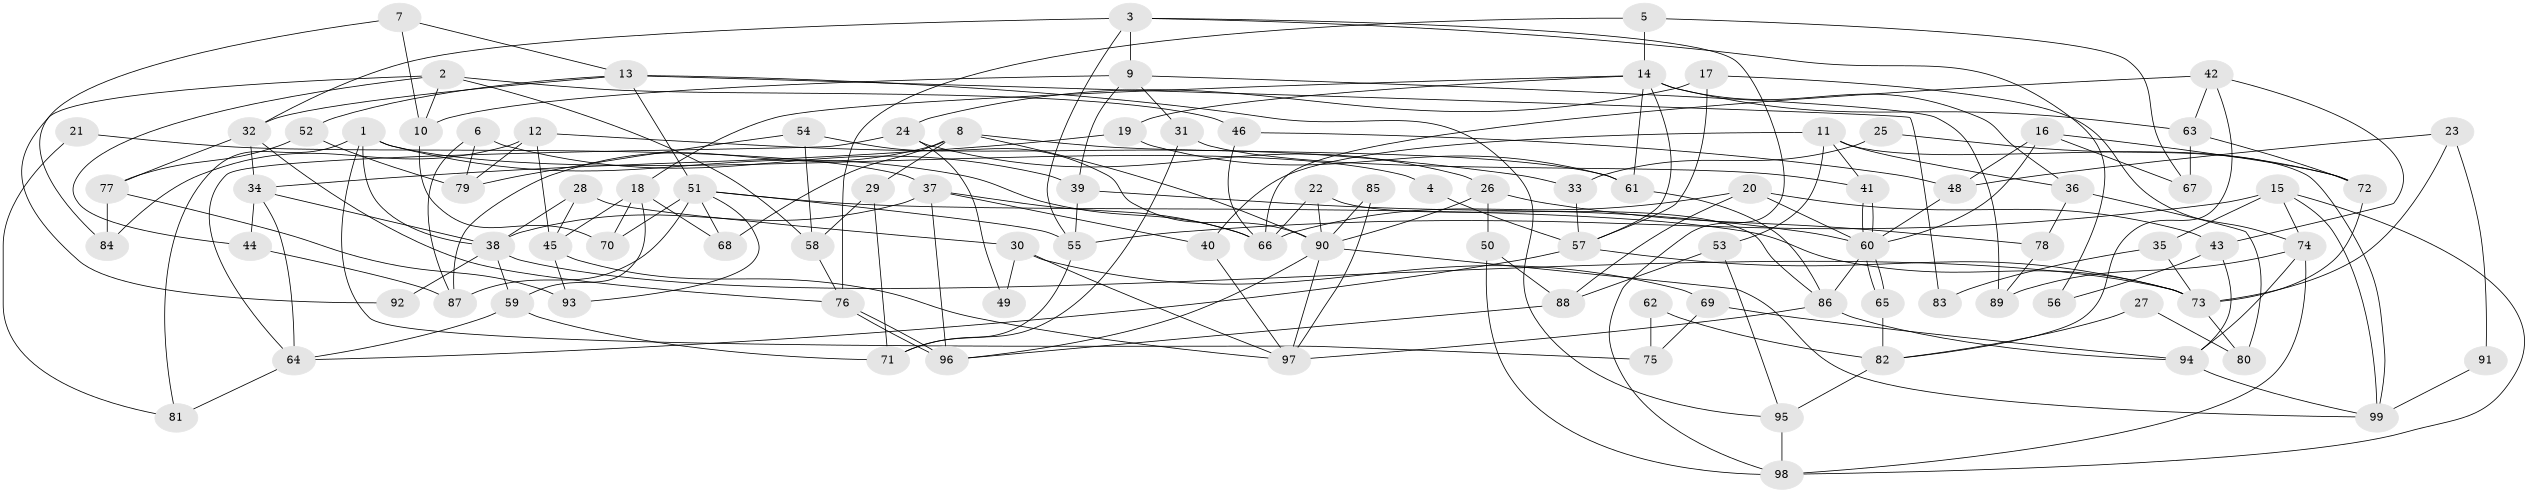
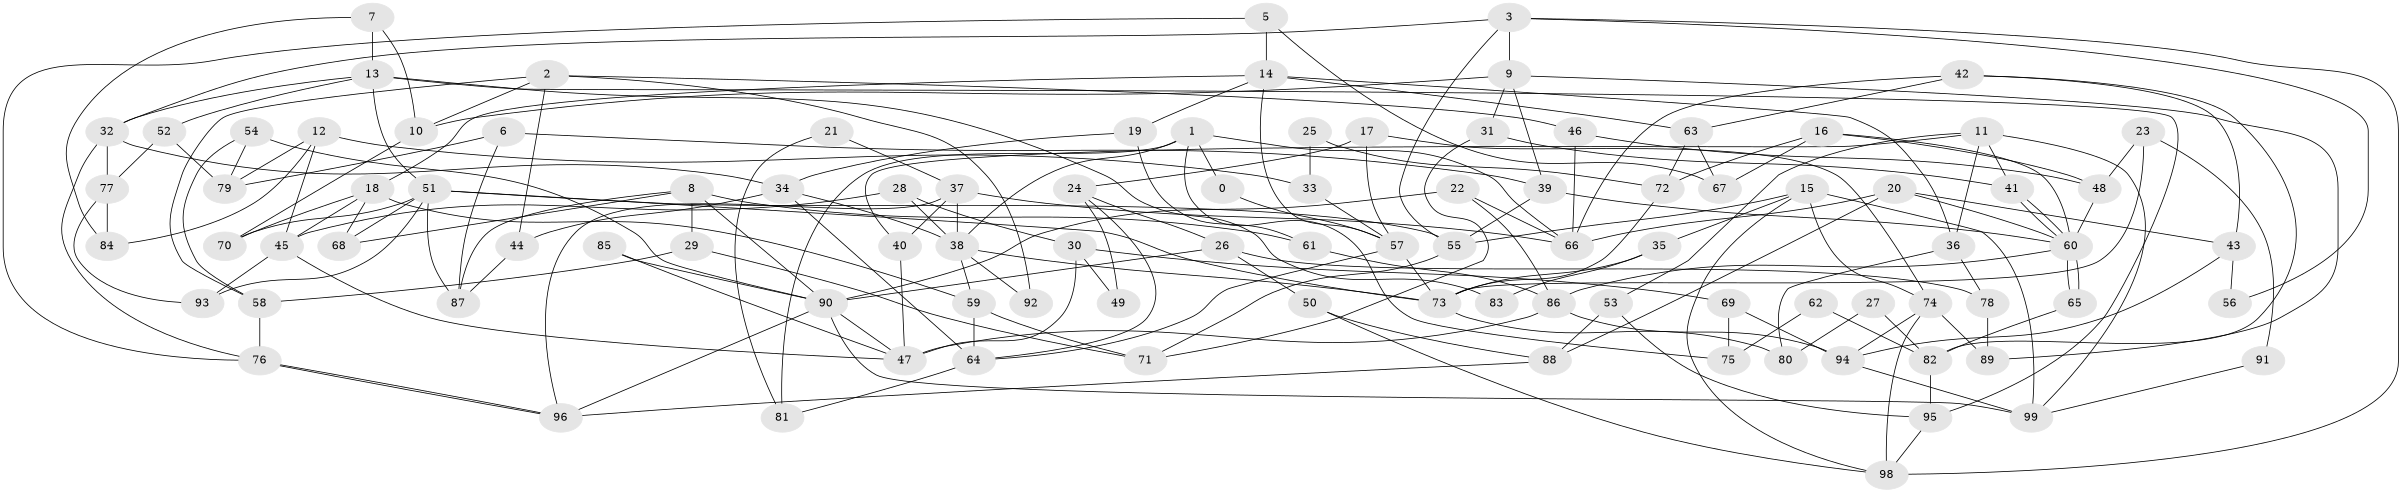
edge "14" -- "61": removed
node "4": label "4" -> "0"
node "97": label "97" -> "47"
